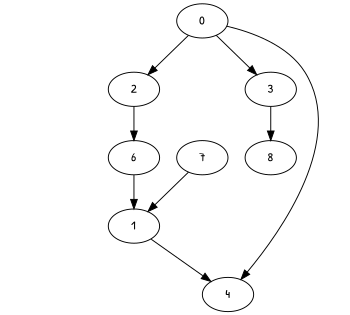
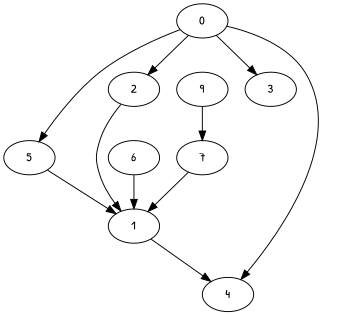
node "9": added
edge "2" -> "6": now "2" -> "1"
node "5": added
node "8": removed
